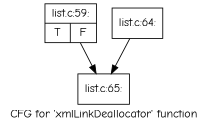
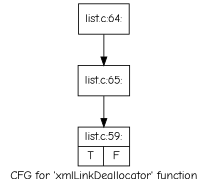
edge "list.c:59:" -> "list.c:65:": reversed
